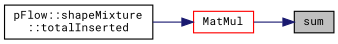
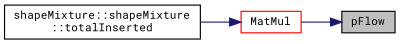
node "pFlow::shapeMixture ::totalInserted": label "pFlow::shapeMixture ::totalInserted" -> "shapeMixture::shapeMixture ::totalInserted"
node "sum": label "sum" -> "pFlow"
